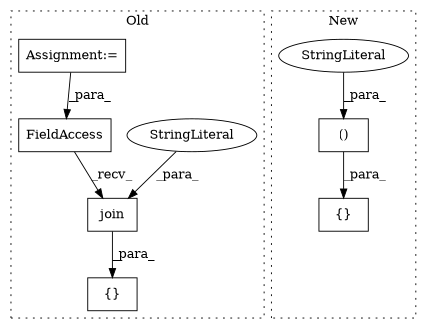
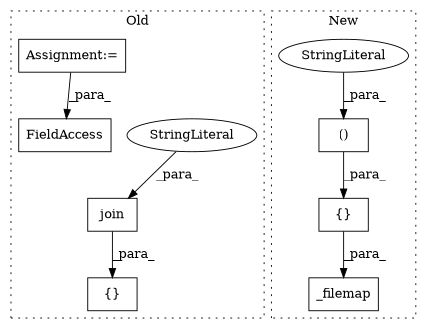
edge "FieldAccess" -> "join": removed, label "_recv_"
node "_filemap": added
